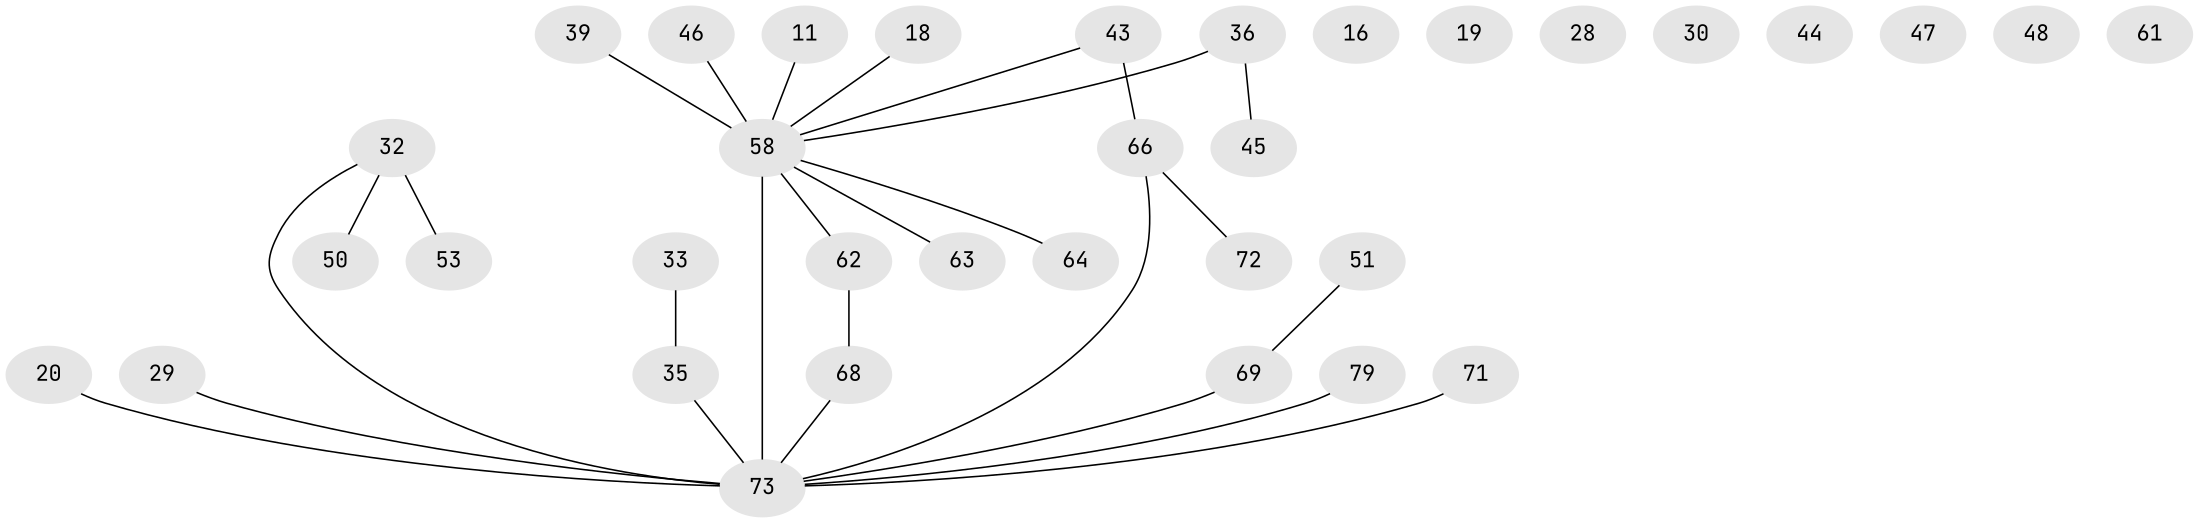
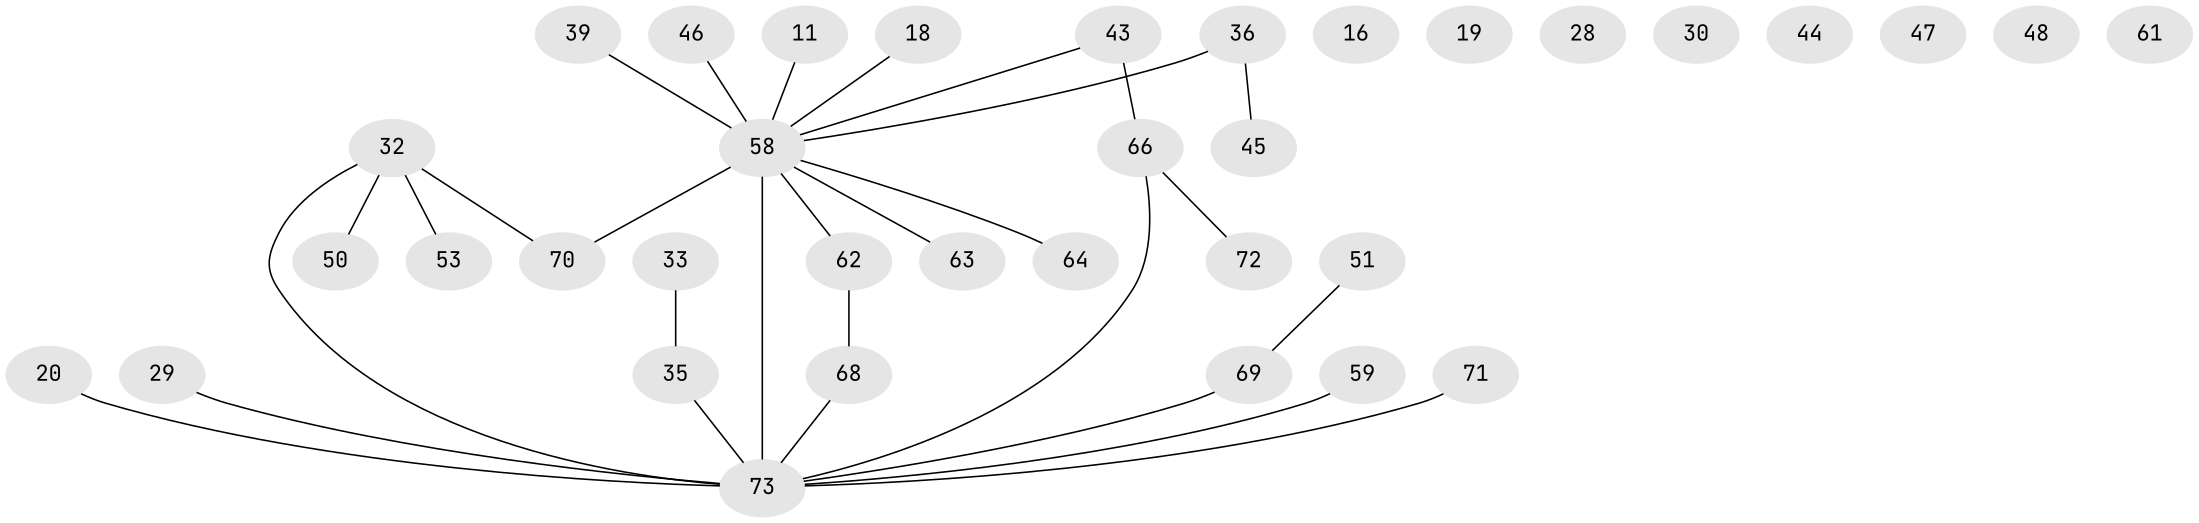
node "70": added
node "79": label "79" -> "59"
